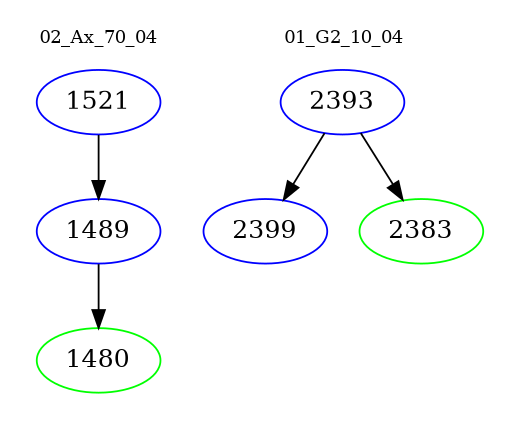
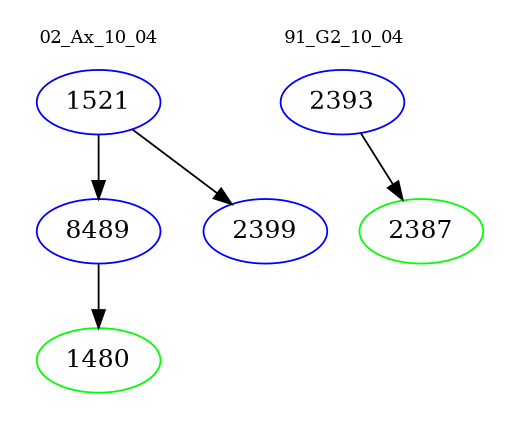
cluster "02_Ax_70_04": label "02_Ax_70_04" -> "02_Ax_10_04"
cluster "01_G2_10_04": label "01_G2_10_04" -> "91_G2_10_04"
edge "2393" -> "2399": now "1521" -> "2399"
node "1489": label "1489" -> "8489"
node "2383": label "2383" -> "2387"
